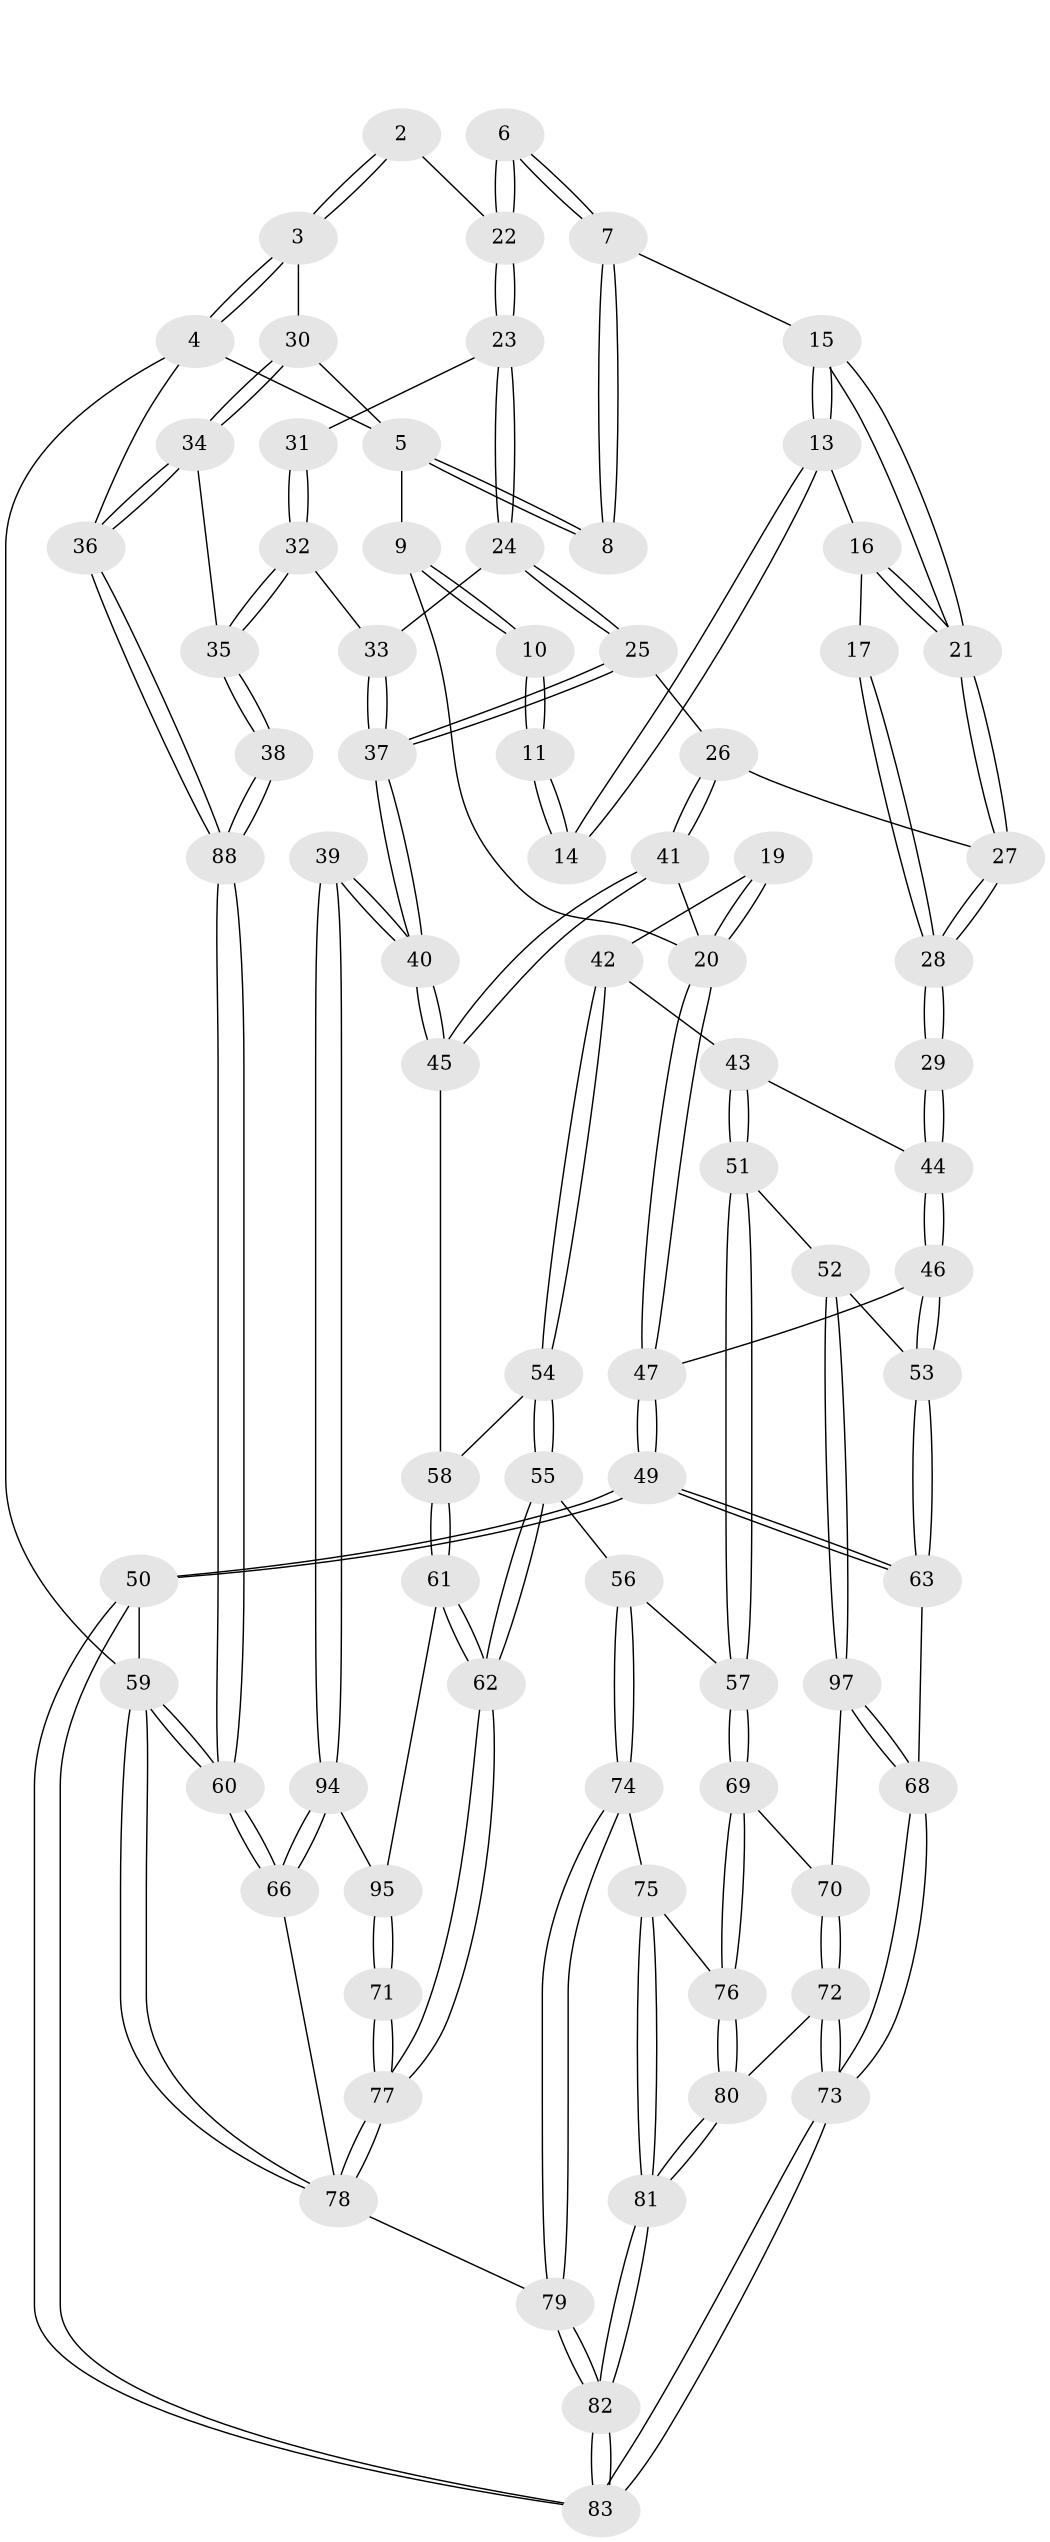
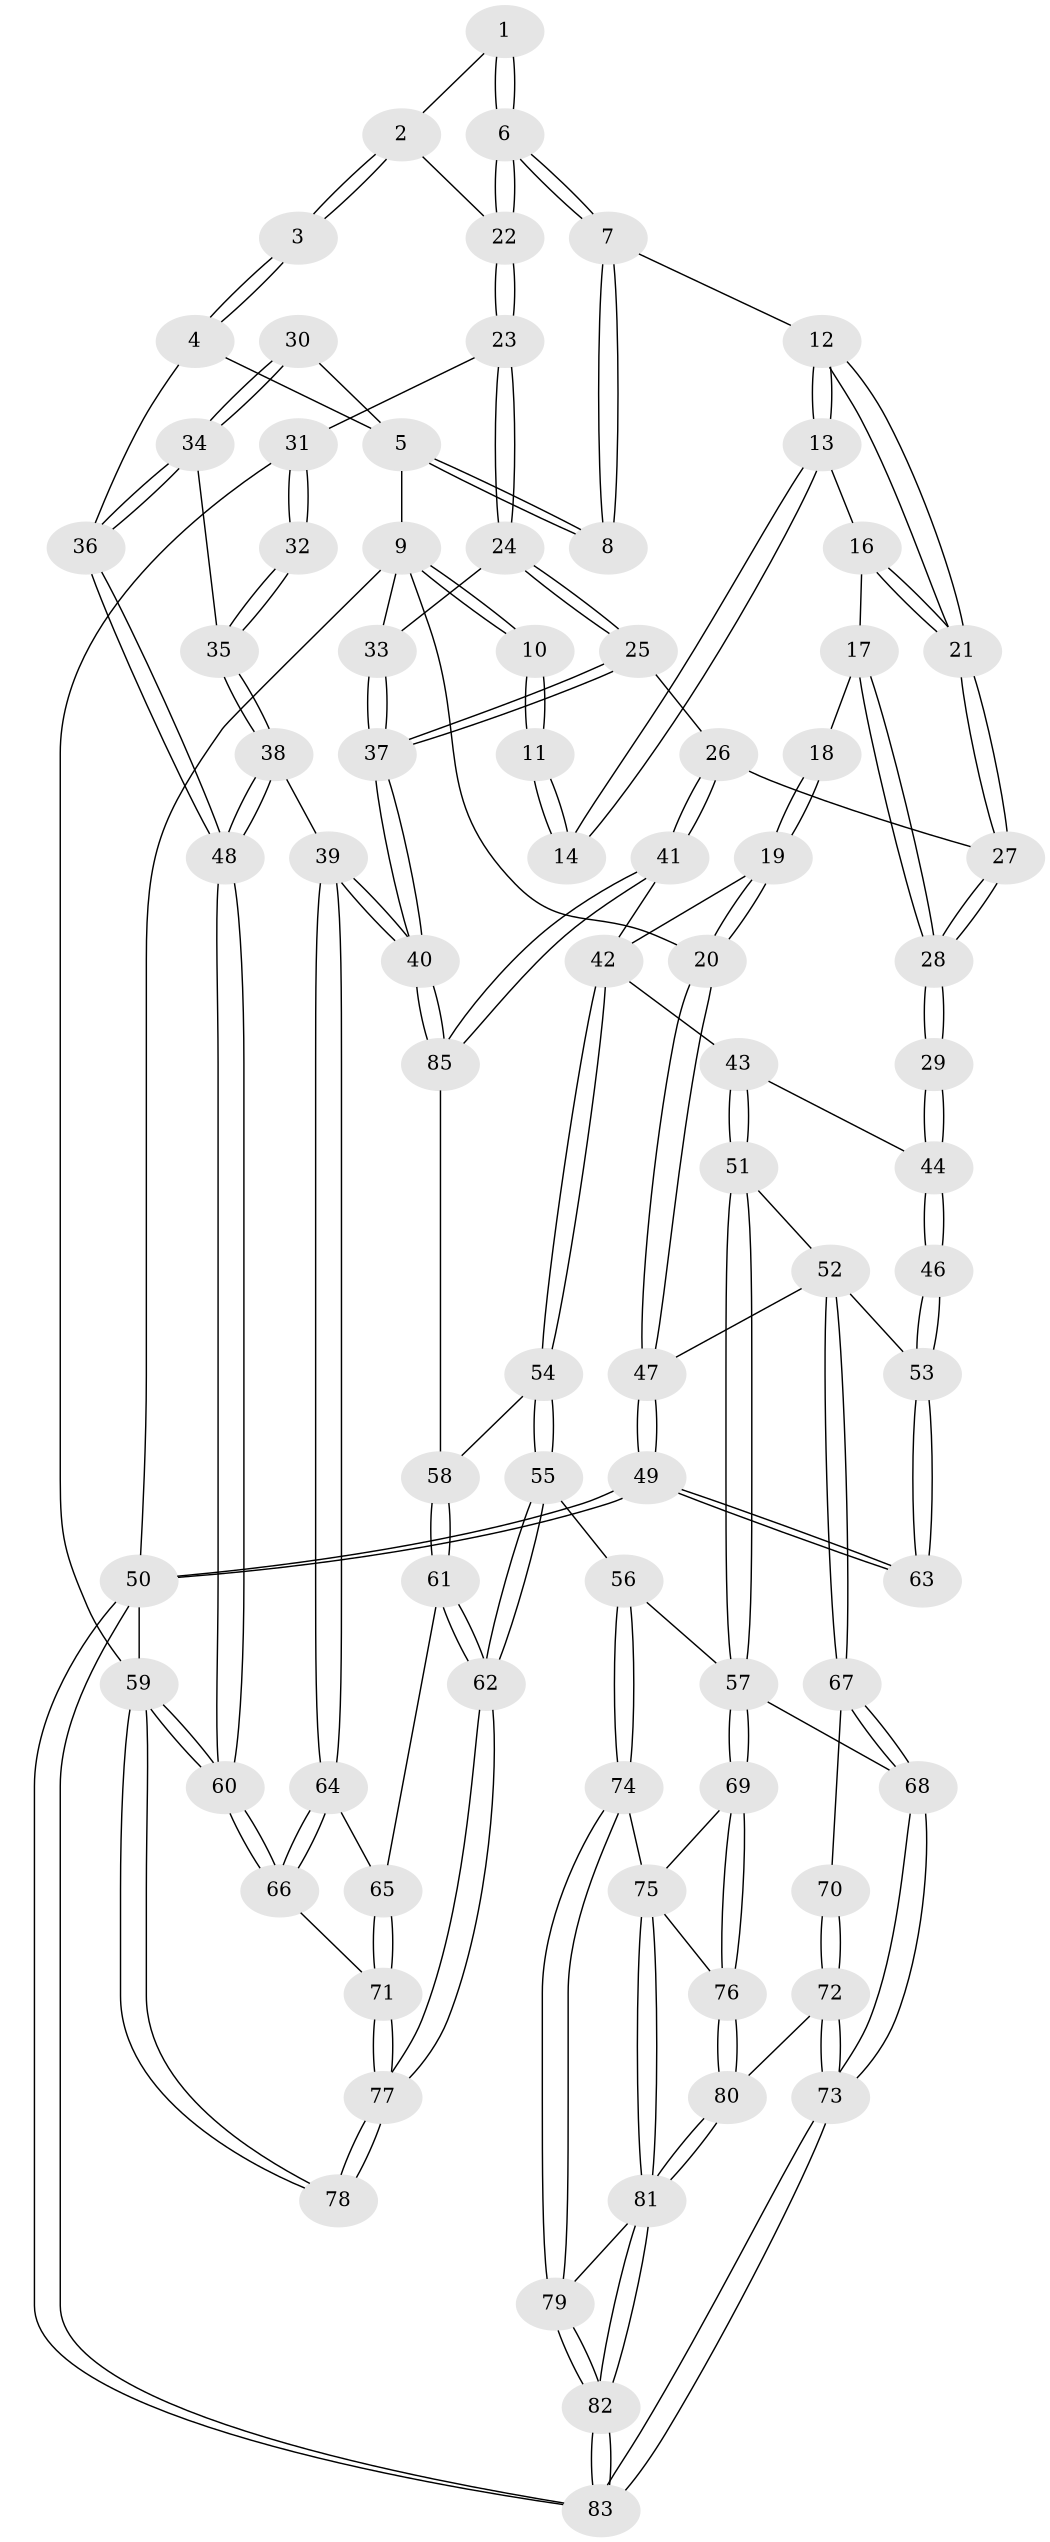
node "1": added
edge "3" -- "30": removed
node "15": label "15" -> "12"
edge "32" -- "33": now "9" -- "33"
node "18": added
edge "38" -- "39": added
node "88": label "88" -> "48"
edge "41" -- "20": now "41" -- "42"
edge "4" -- "59": now "31" -- "59"
edge "9" -- "50": added
node "45": label "45" -> "85"
edge "46" -- "47": now "52" -- "47"
node "97": label "97" -> "67"
edge "63" -- "68": now "57" -- "68"
node "94": label "94" -> "64"
edge "69" -- "70": now "69" -- "75"
node "95": label "95" -> "65"
edge "66" -- "78": now "66" -- "71"
edge "78" -- "79": now "81" -- "79"
